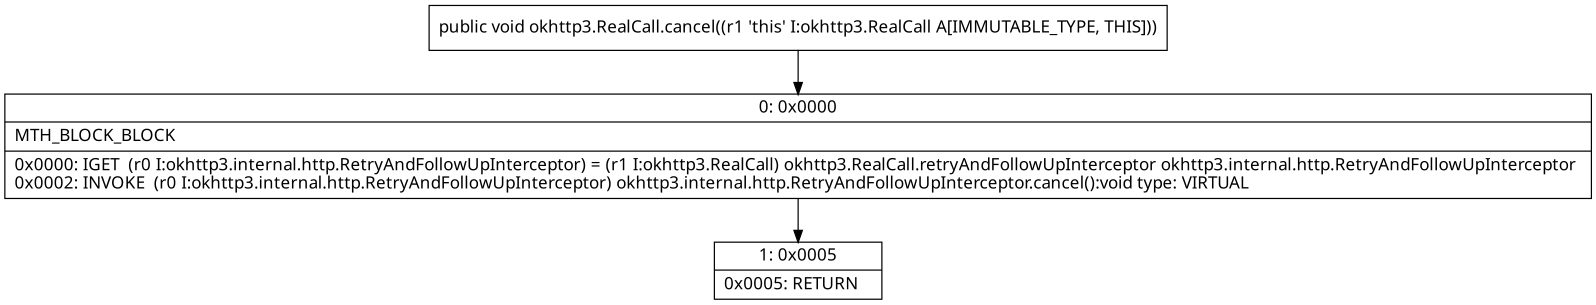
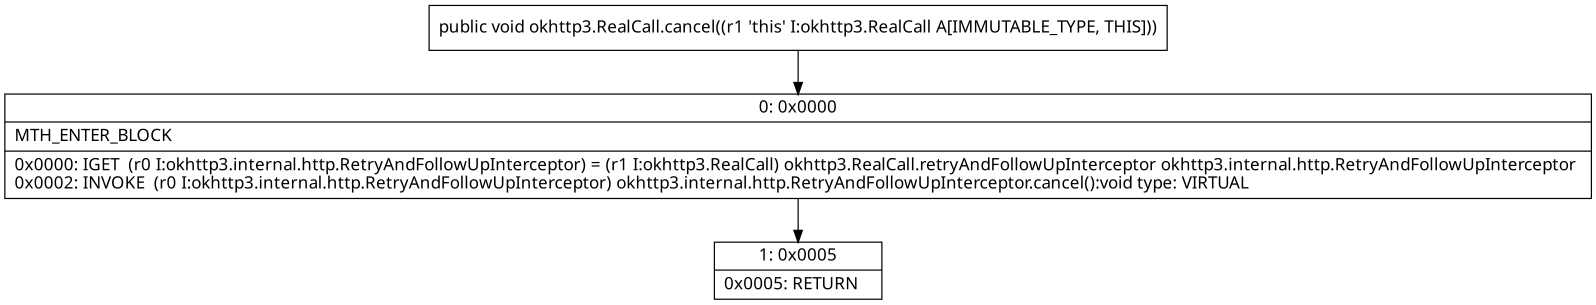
node "0: 0x0000": text "MTH_BLOCK_BLOCK" -> "MTH_ENTER_BLOCK"
